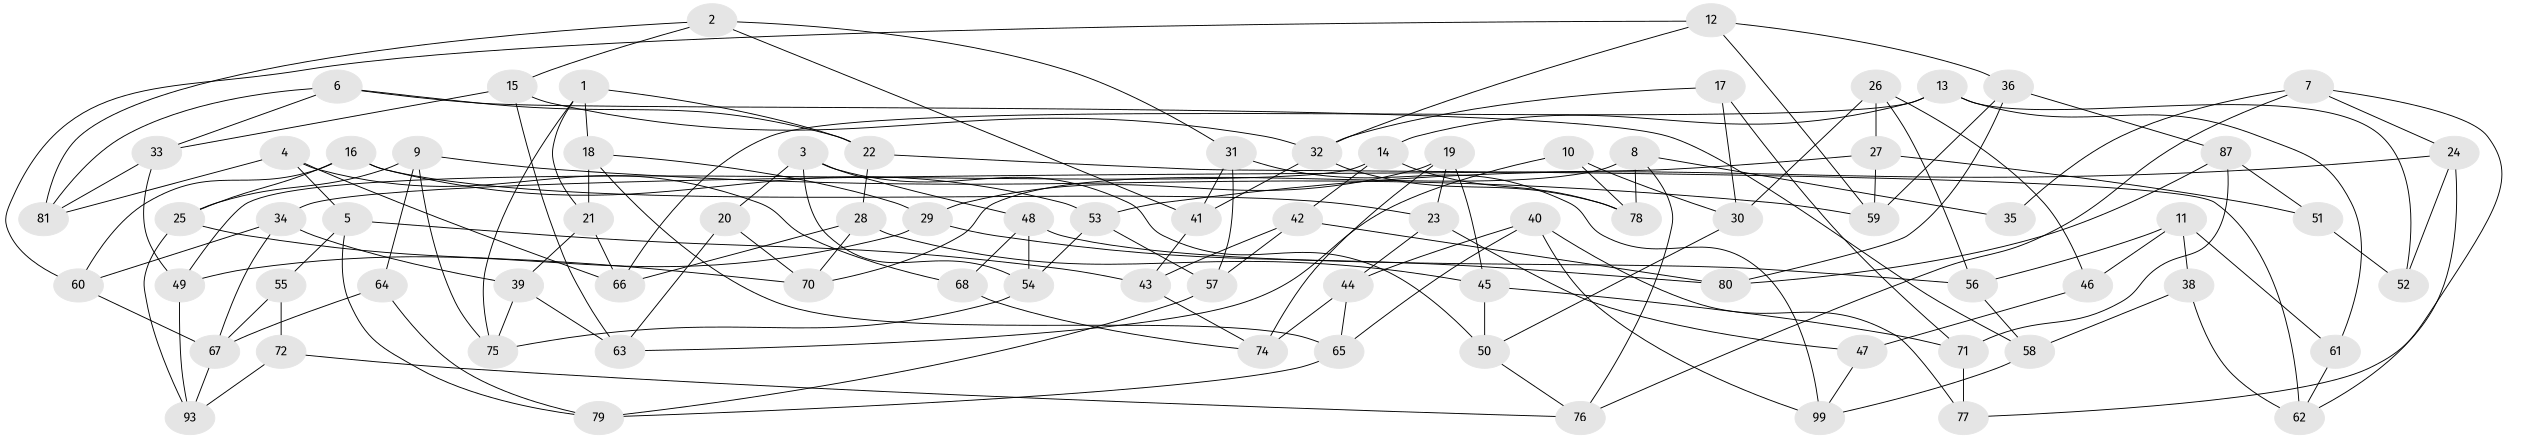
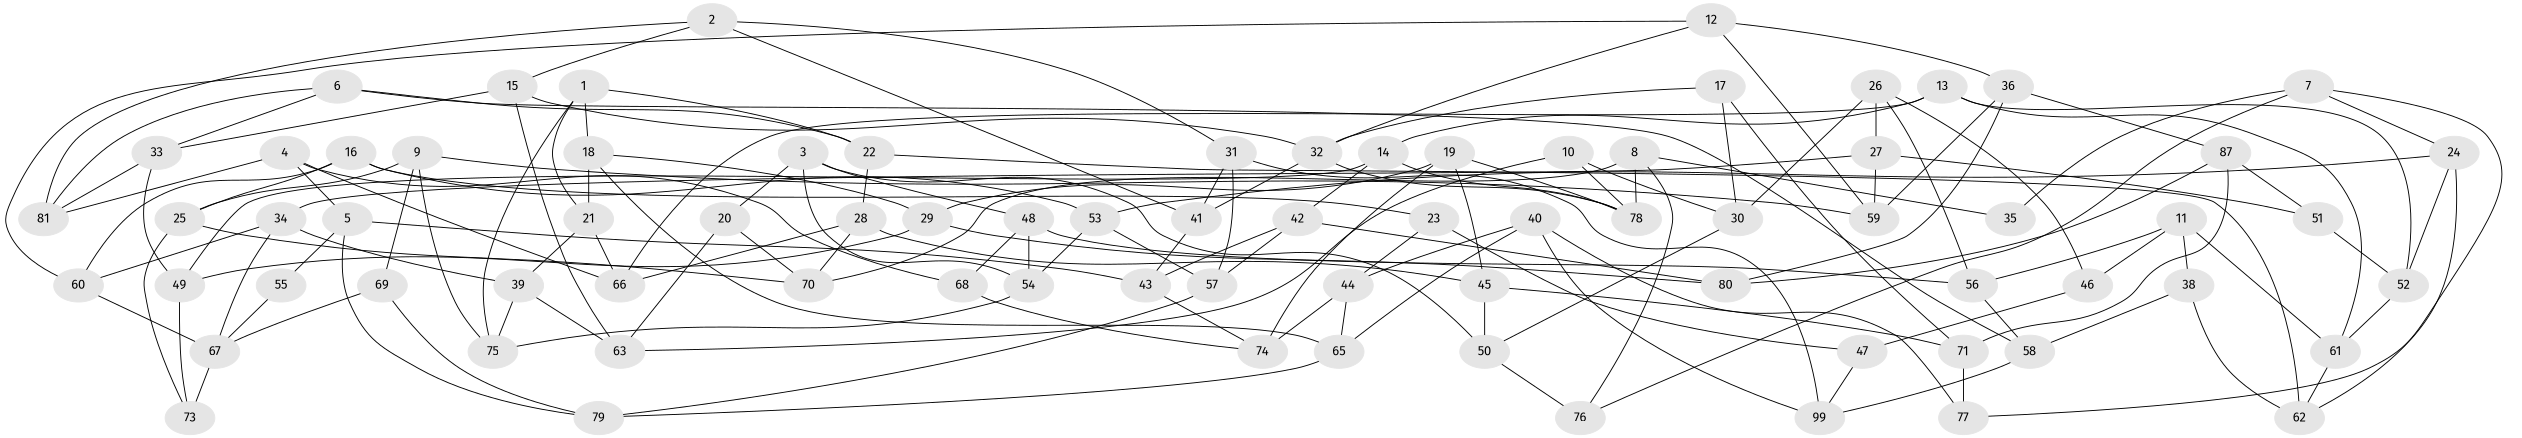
edge "19" -- "23": now "19" -- "78"
node "64": label "64" -> "69"
edge "52" -- "61": added
node "72": removed
node "93": label "93" -> "73"
